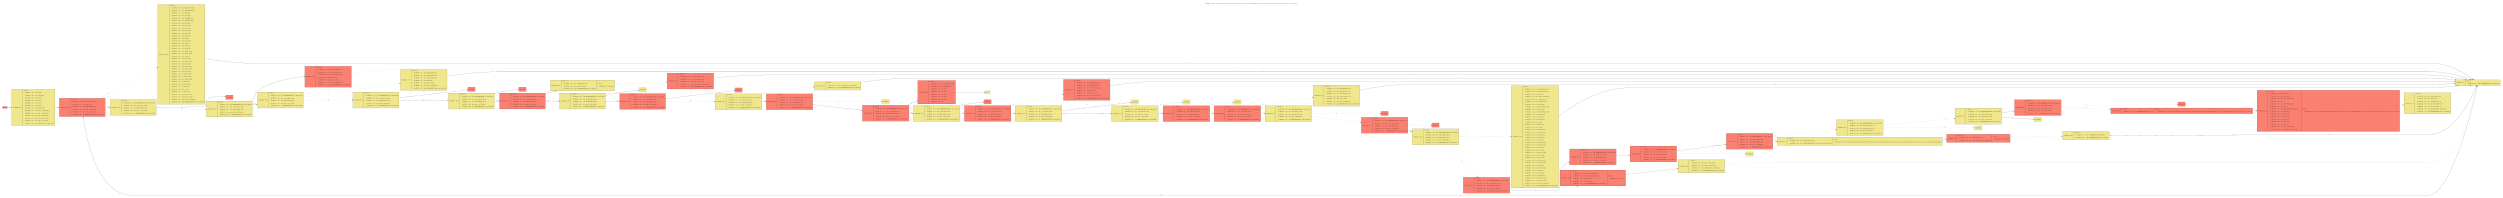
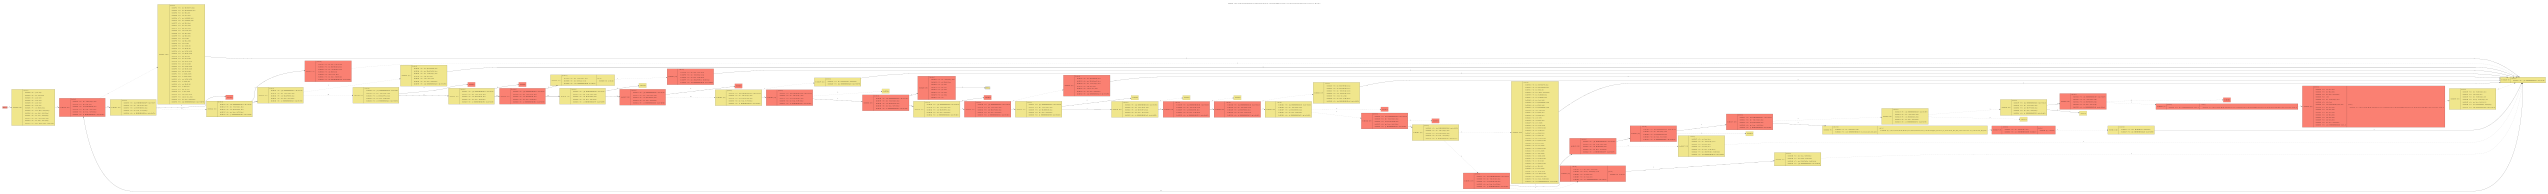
node "0x401697 [25]": added
